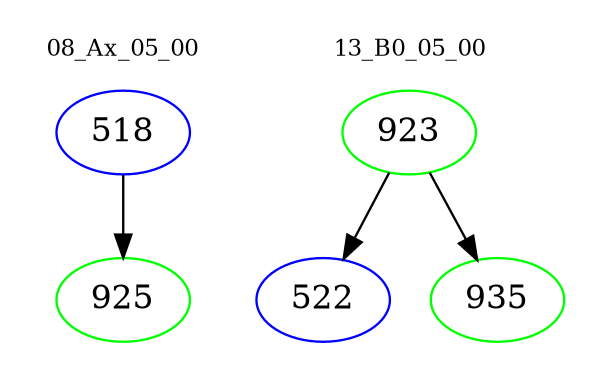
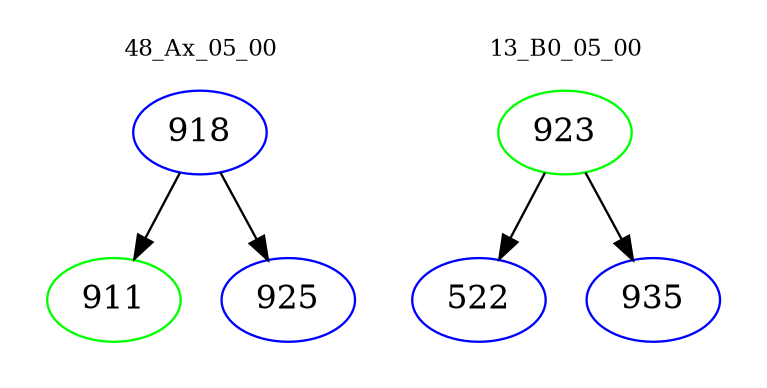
cluster "08_Ax_05_00": label "08_Ax_05_00" -> "48_Ax_05_00"
node "518": label "518" -> "918"
node "911": added
node "925": color green -> blue
node "935": color green -> blue
